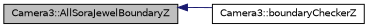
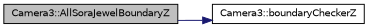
edge "Camera3::boundaryCheckerZ" -> "Camera3::AllSoraJewelBoundaryZ": reversed
